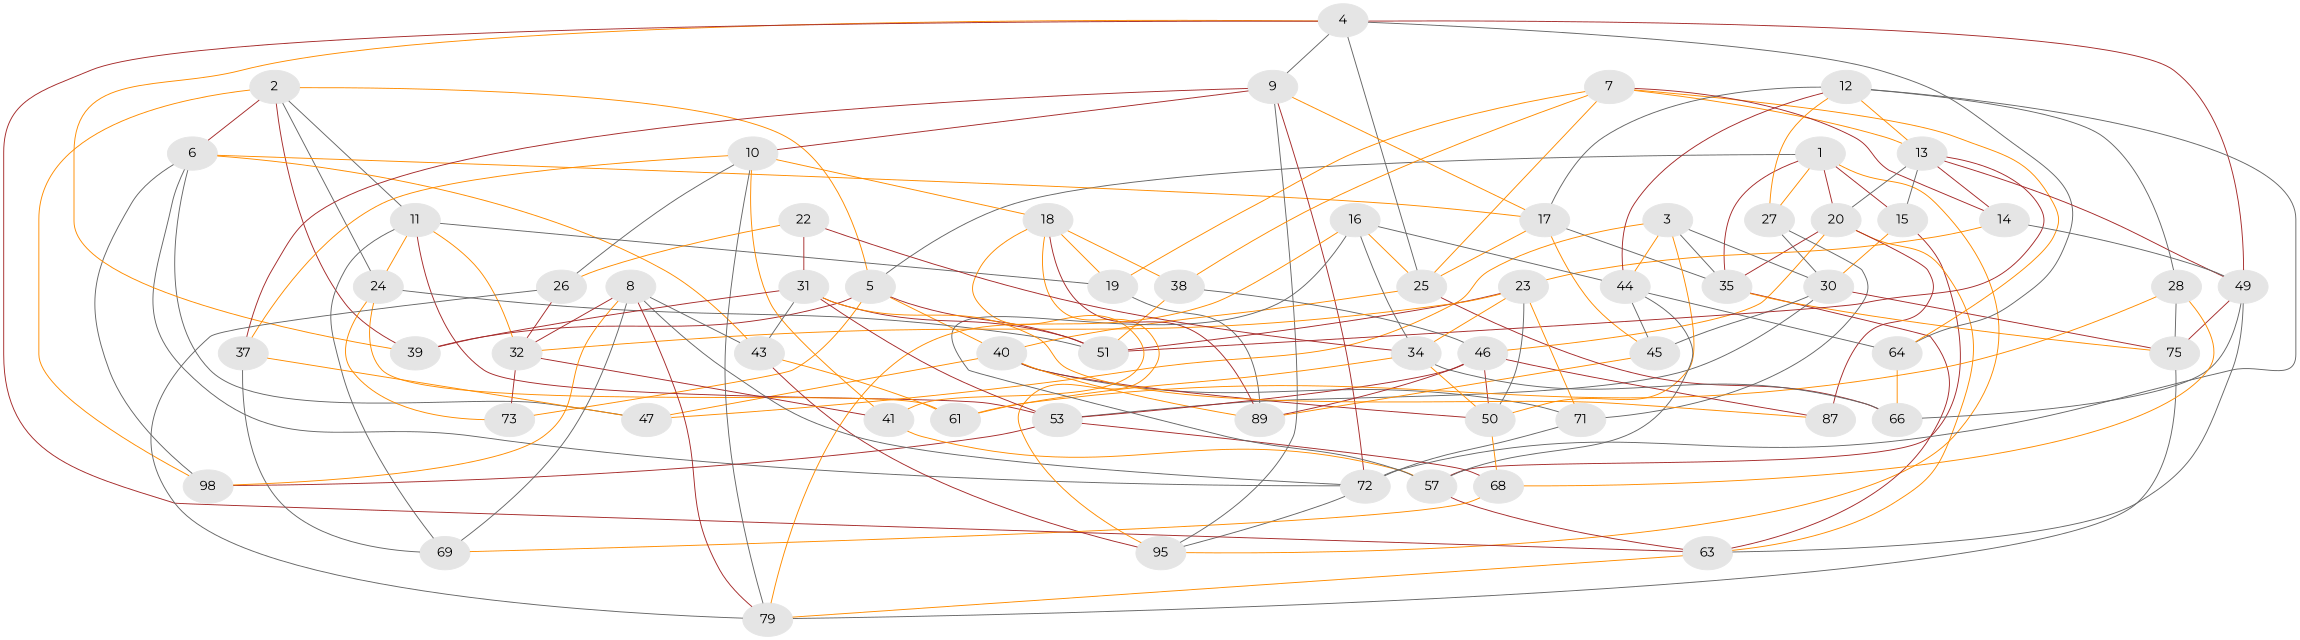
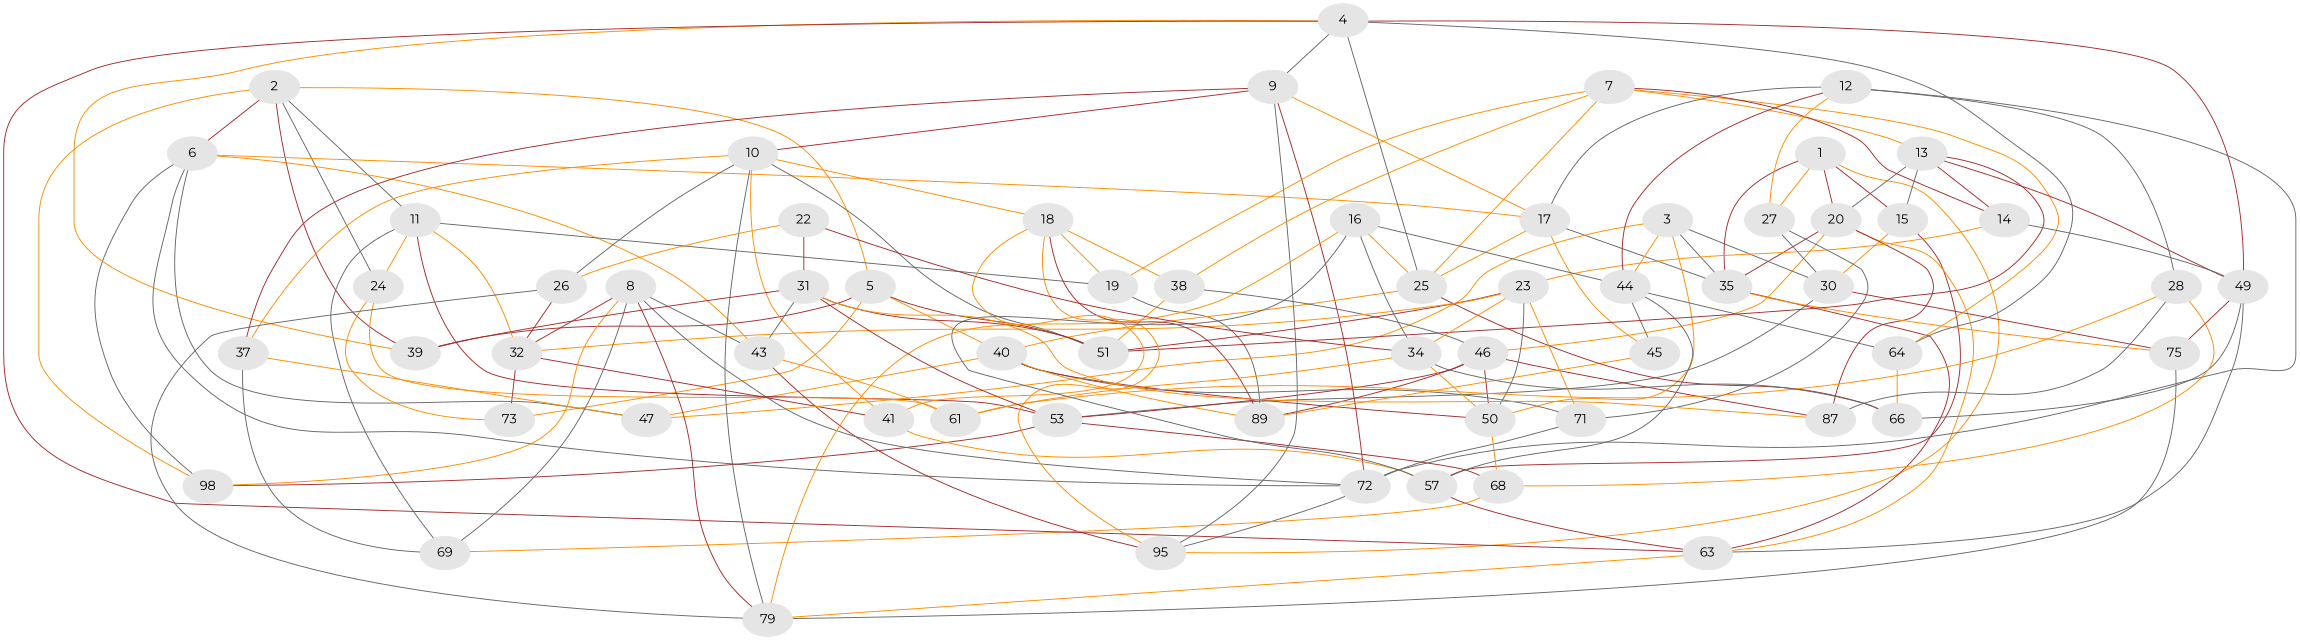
edge "12" -- "13": removed
edge "1" -- "5": removed
edge "24" -- "51": now "10" -- "51"
edge "28" -- "75": now "28" -- "87"
edge "30" -- "45": removed
